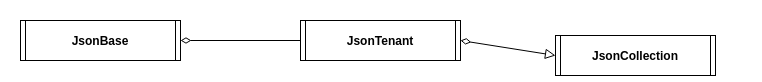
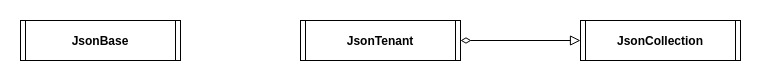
edge "JsonTenant" -> "JsonBase": removed
node "JsonCollection": moved (636, 56) -> (661, 41)
